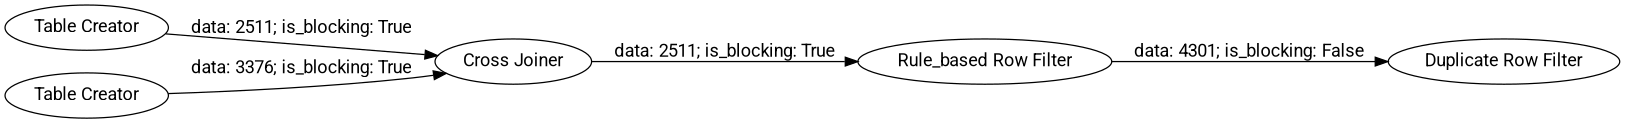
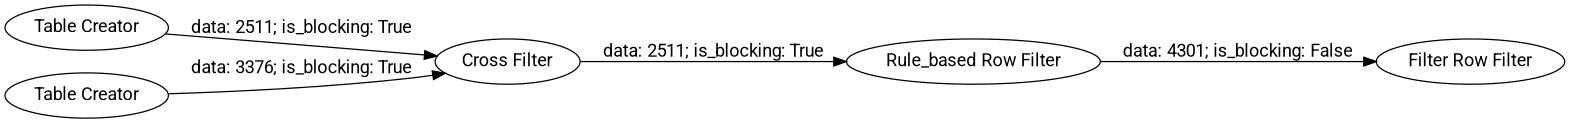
node "Cross Joiner": label "Cross Joiner" -> "Cross Filter"
node "Duplicate Row Filter": label "Duplicate Row Filter" -> "Filter Row Filter"
